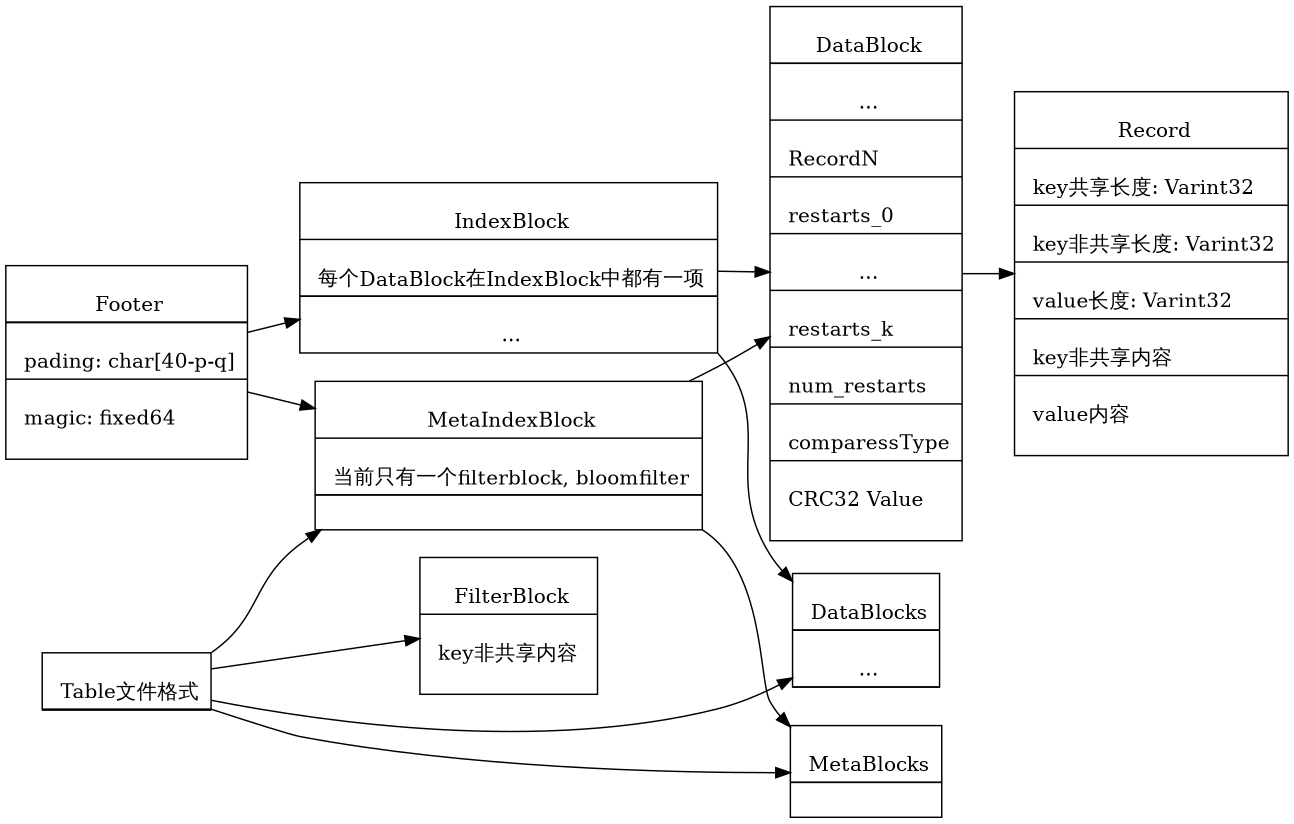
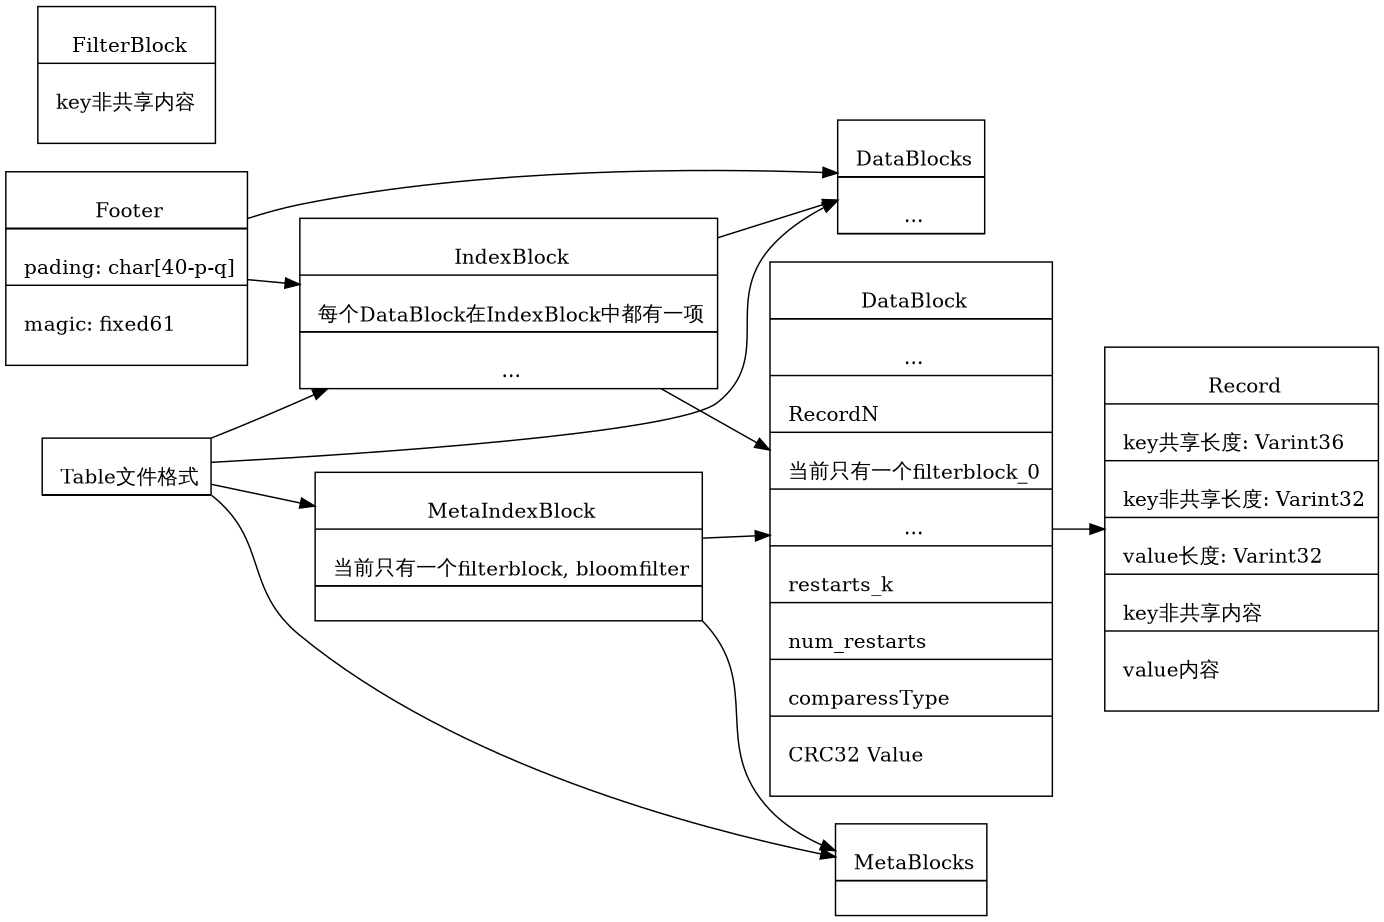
node "Record": text "key共享长度: Varint32" -> "key共享长度: Varint36"
node "DataBlock": text "restarts_0" -> "当前只有一个filterblock_0"
edge "Footer" -> "MetaIndexBlock": now "Footer" -> "DataBlocks"
node "Footer": text "magic: fixed64" -> "magic: fixed61"
edge "Table文件格式" -> "FilterBlock": now "Table文件格式" -> "IndexBlock"
